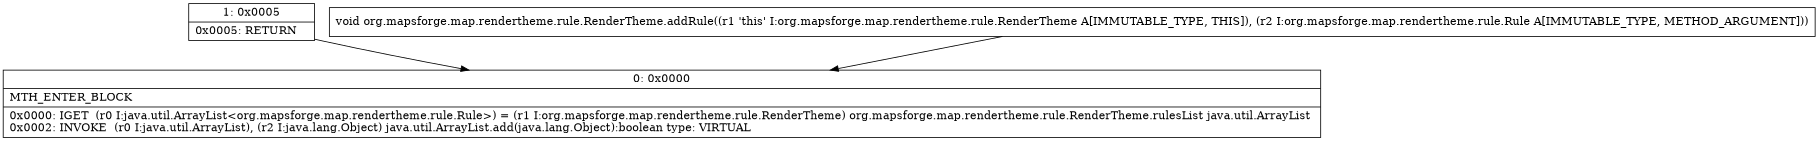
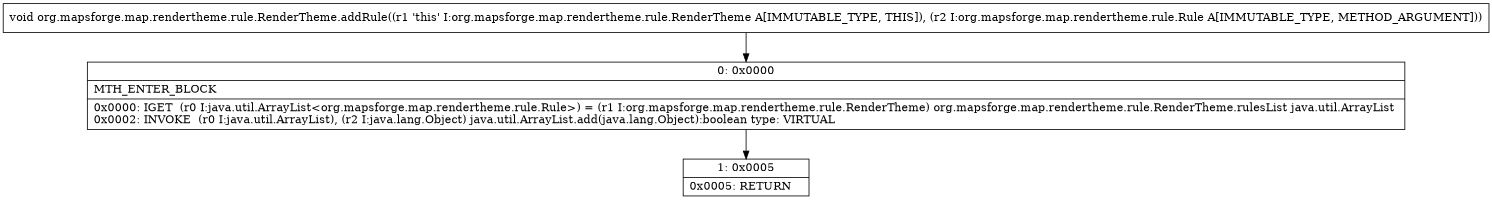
edge "1: 0x0005" -> "0: 0x0000": reversed
